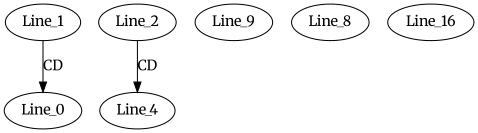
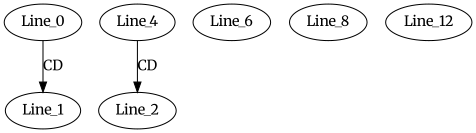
node "Line_9": label "Line_9" -> "Line_6"
node "Line_16": label "Line_16" -> "Line_12"
edge "Line_1" -> "Line_0": reversed
edge "Line_2" -> "Line_4": reversed
